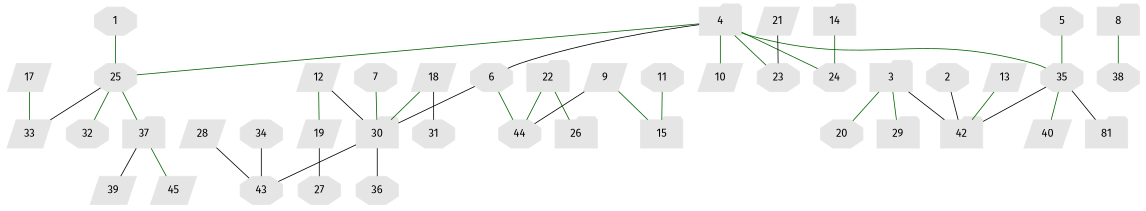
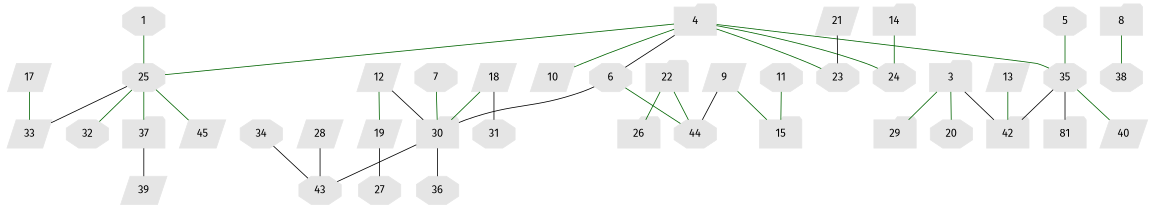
node "2": removed
edge "37" -- "45": now "25" -- "45"
